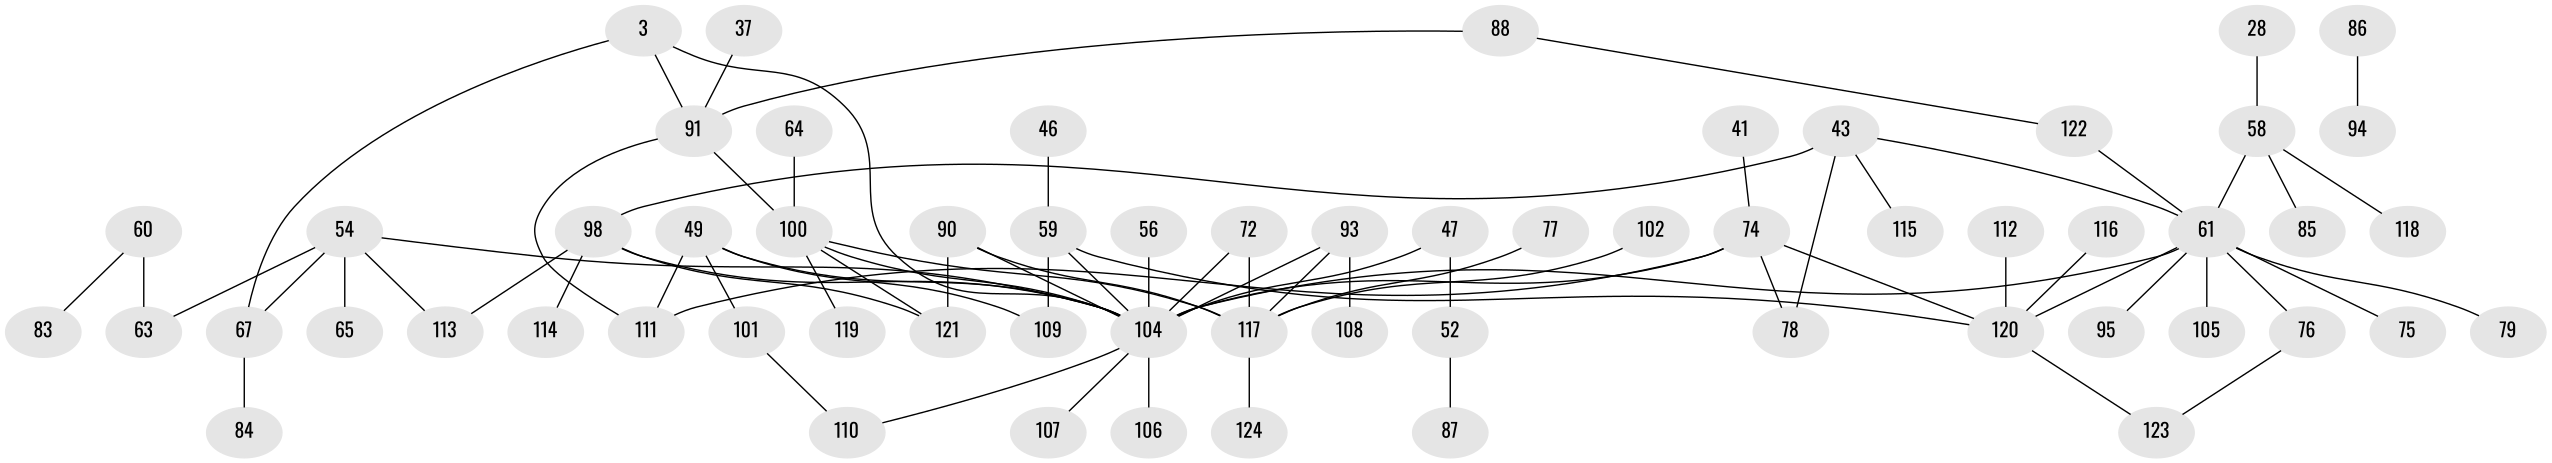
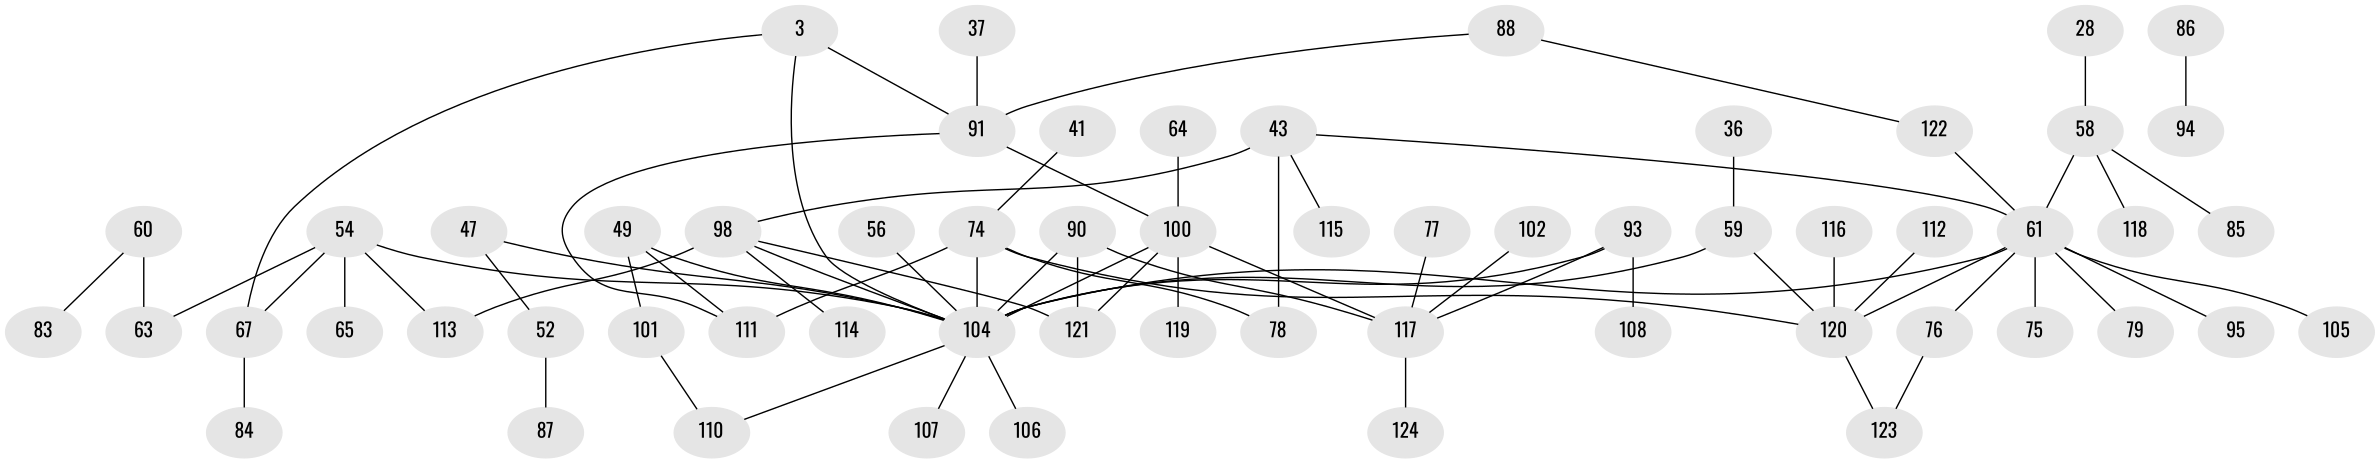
node "46": label "46" -> "36"
node "72": removed
node "109": removed
